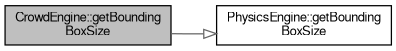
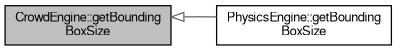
edge "CrowdEngine::getBounding BoxSize" -> "PhysicsEngine::getBounding BoxSize": reversed
